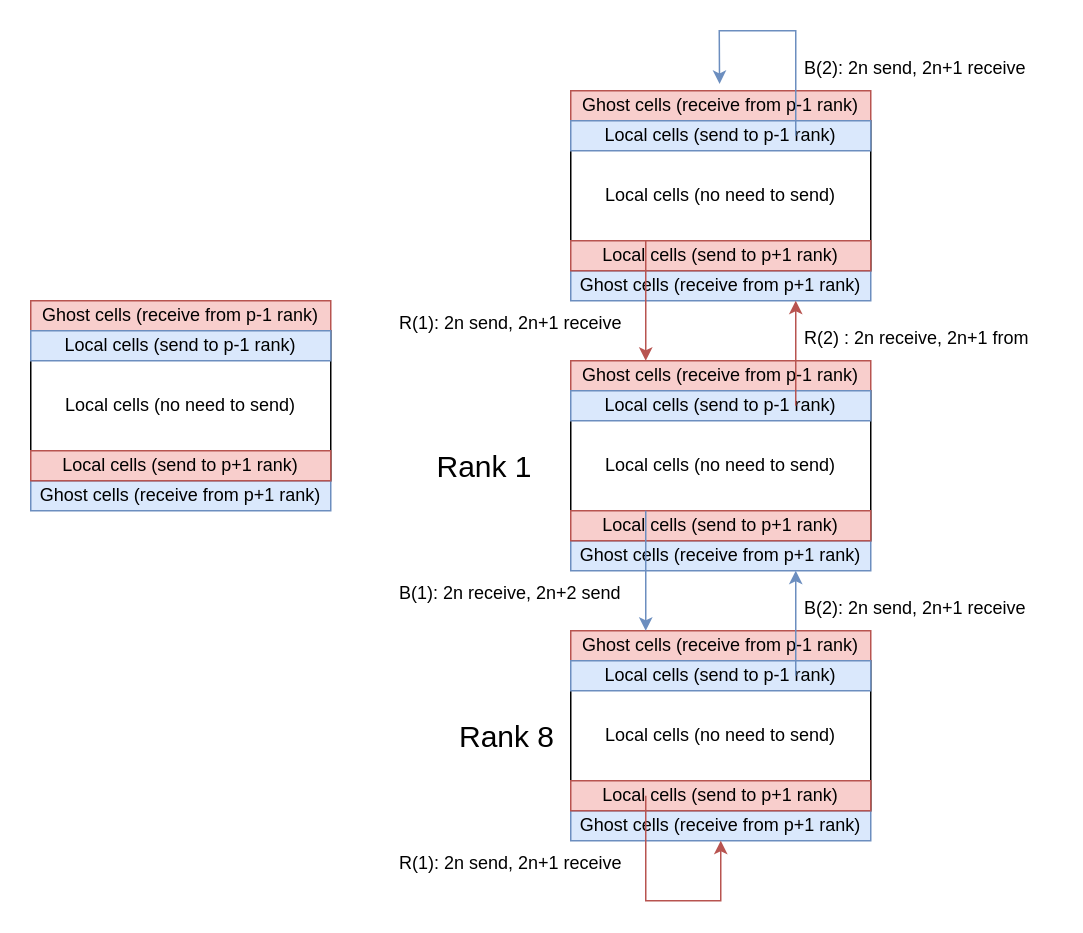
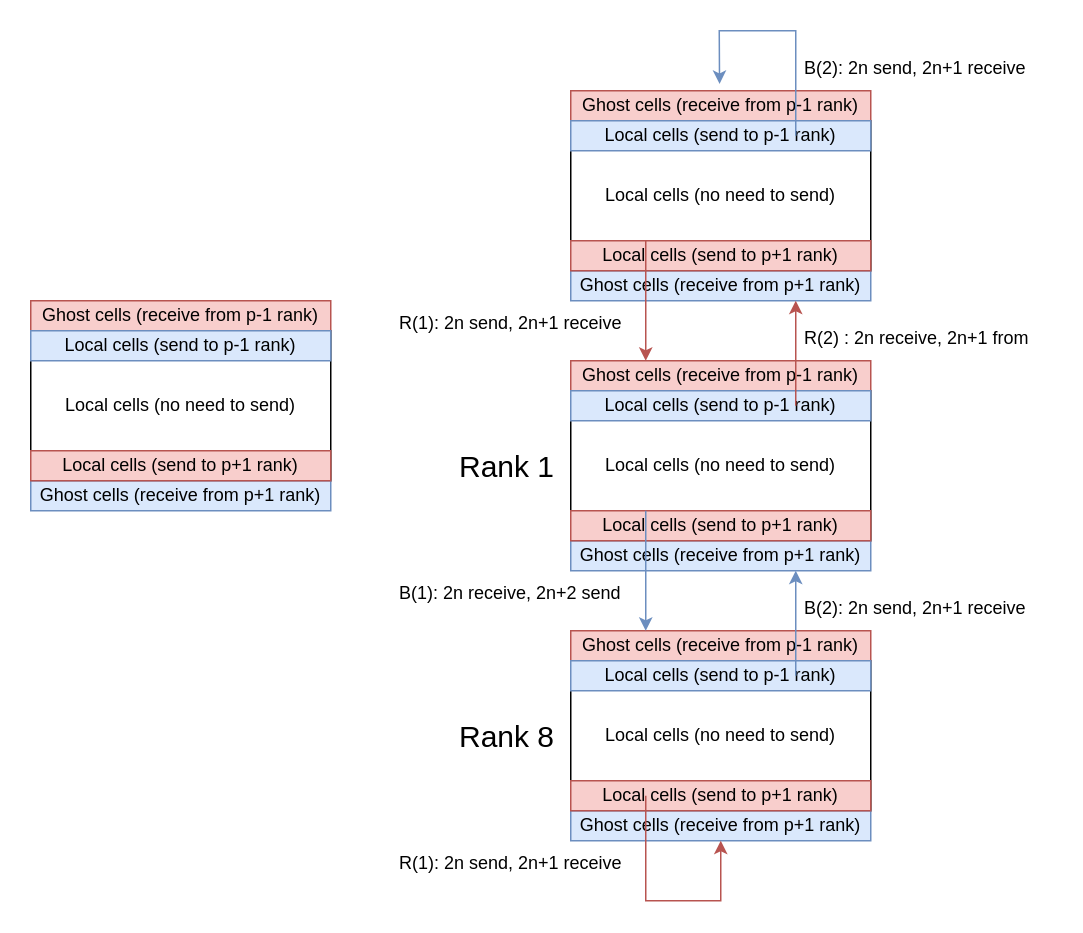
node "Rank 1": moved (488, 466) -> (511, 466)
